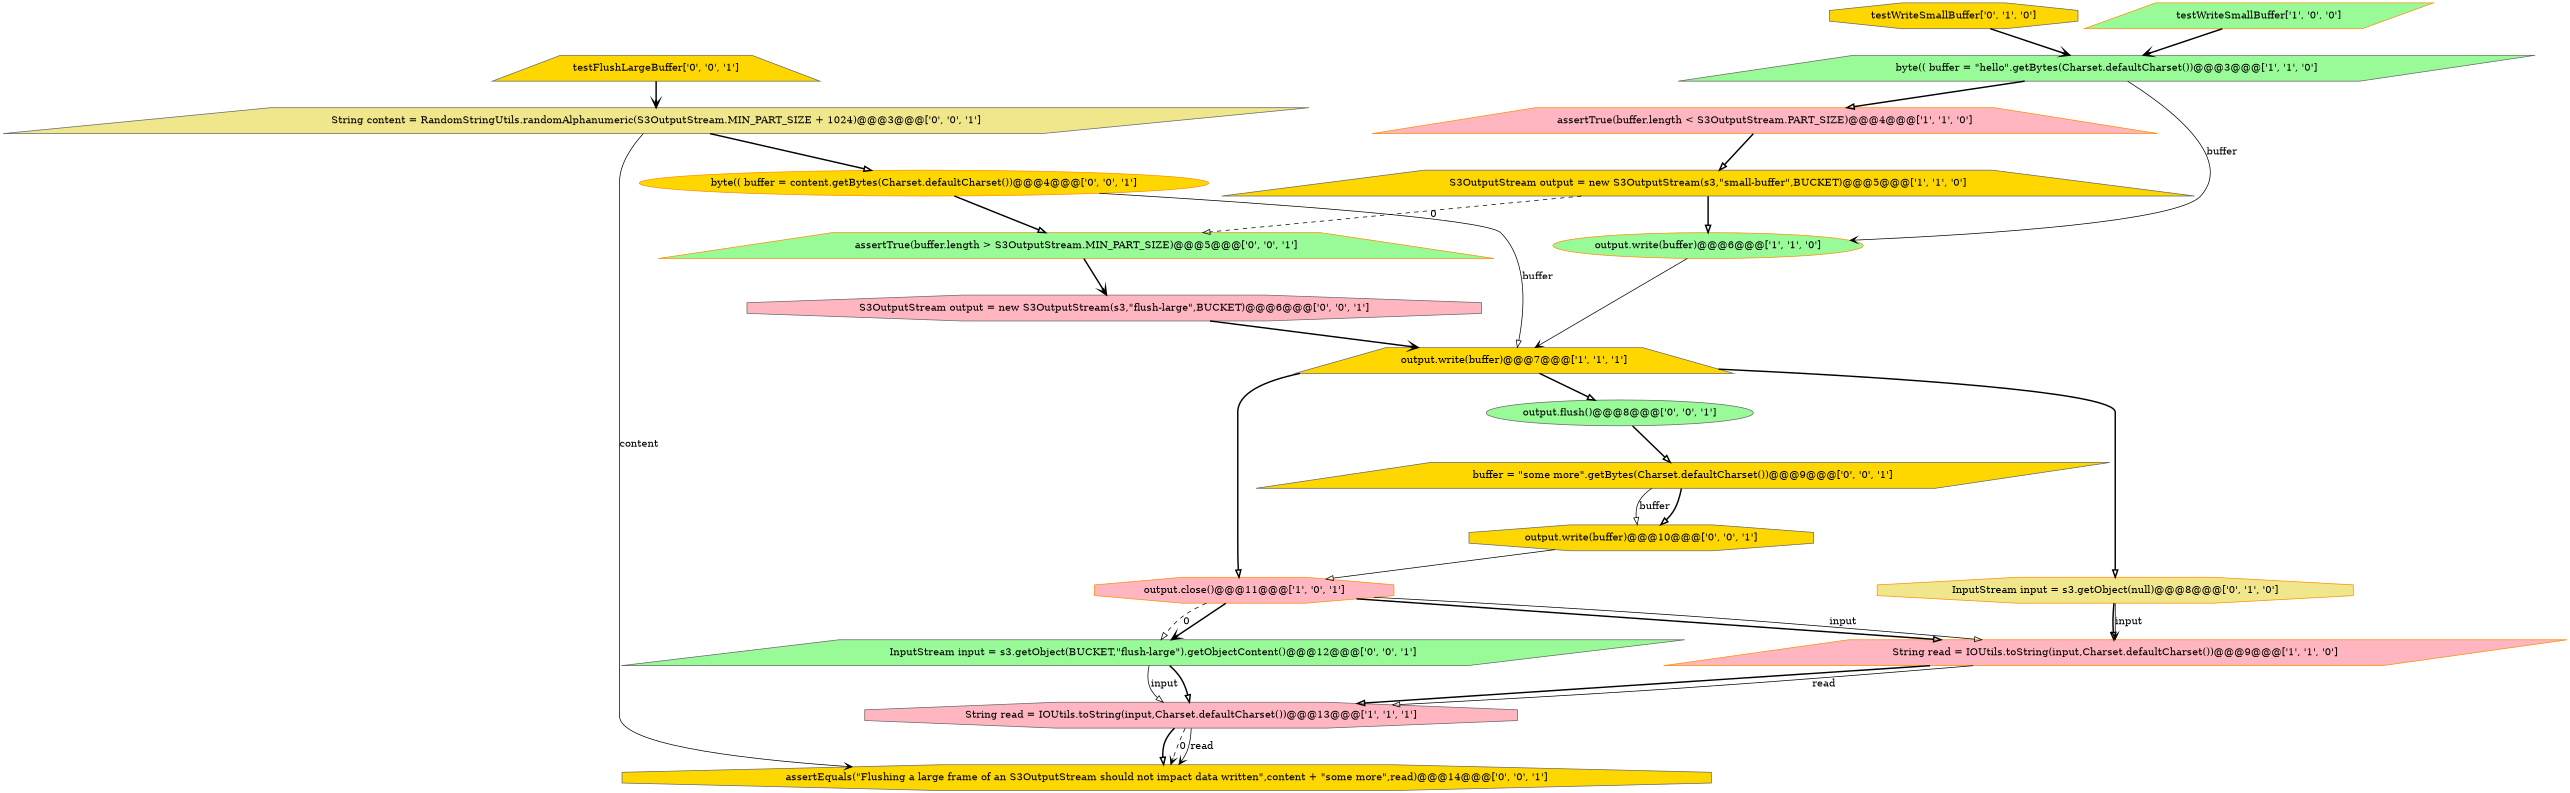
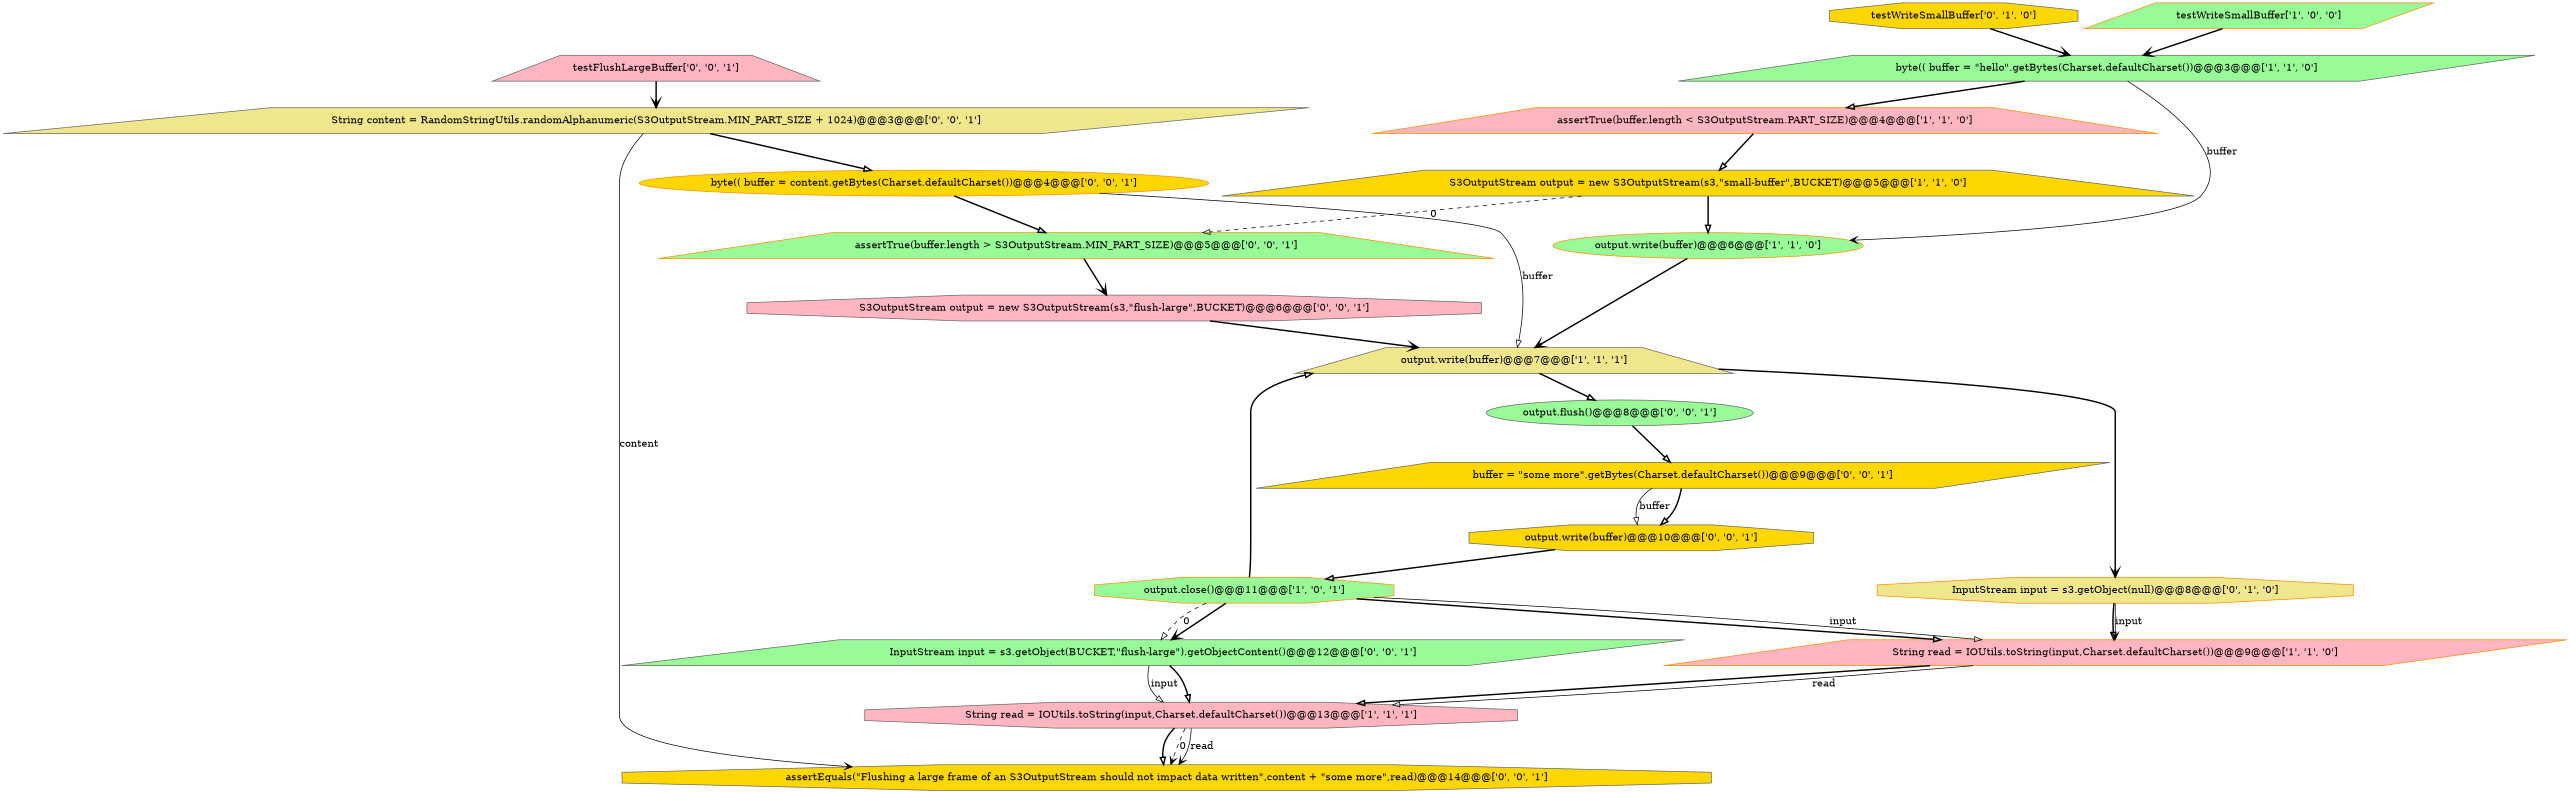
node "testFlushLargeBuffer['0', '0', '1']": fillcolor gold -> lightpink
edge "output.write(buffer)@@@6@@@['1', '1', '0']" -> "output.write(buffer)@@@7@@@['1', '1', '1']": style solid -> bold
node "output.write(buffer)@@@7@@@['1', '1', '1']": fillcolor gold -> khaki
edge "output.write(buffer)@@@7@@@['1', '1', '1']" -> "InputStream input = s3.getObject(null)@@@8@@@['0', '1', '0']": arrowhead onormal -> vee
edge "output.write(buffer)@@@7@@@['1', '1', '1']" -> "output.close()@@@11@@@['1', '0', '1']": reversed
edge "output.write(buffer)@@@10@@@['0', '0', '1']" -> "output.close()@@@11@@@['1', '0', '1']": style solid -> bold
node "output.close()@@@11@@@['1', '0', '1']": fillcolor lightpink -> palegreen
